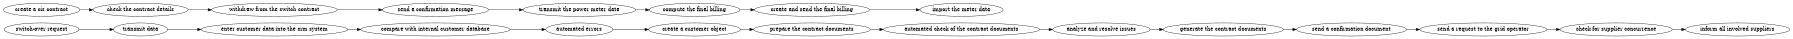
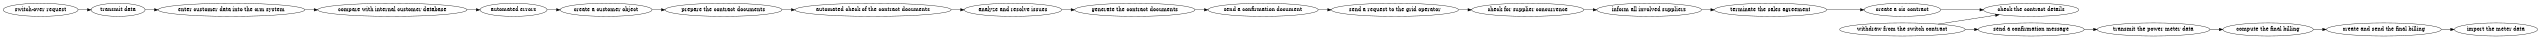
edge "check the contract details" -> "withdraw from the switch contract": reversed
node "terminate the sales agreement": added
